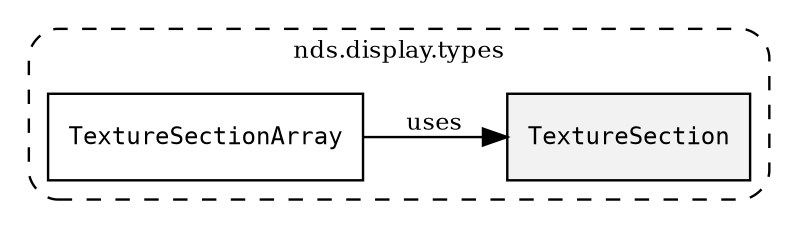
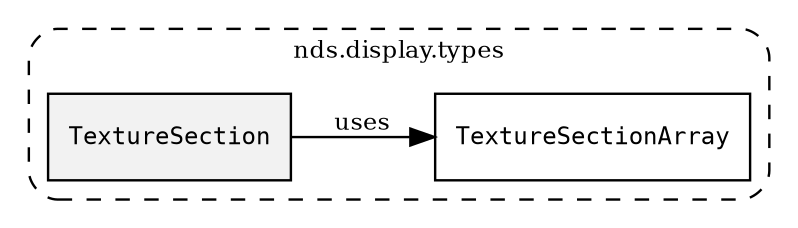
edge "TextureSectionArray" -> "TextureSection": reversed
